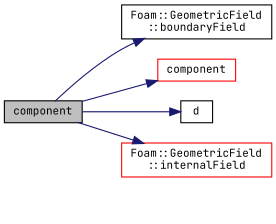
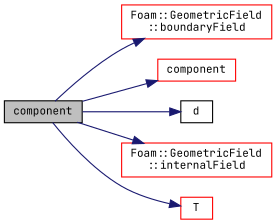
node "Foam::GeometricField ::boundaryField": color black -> red
node "T": added
